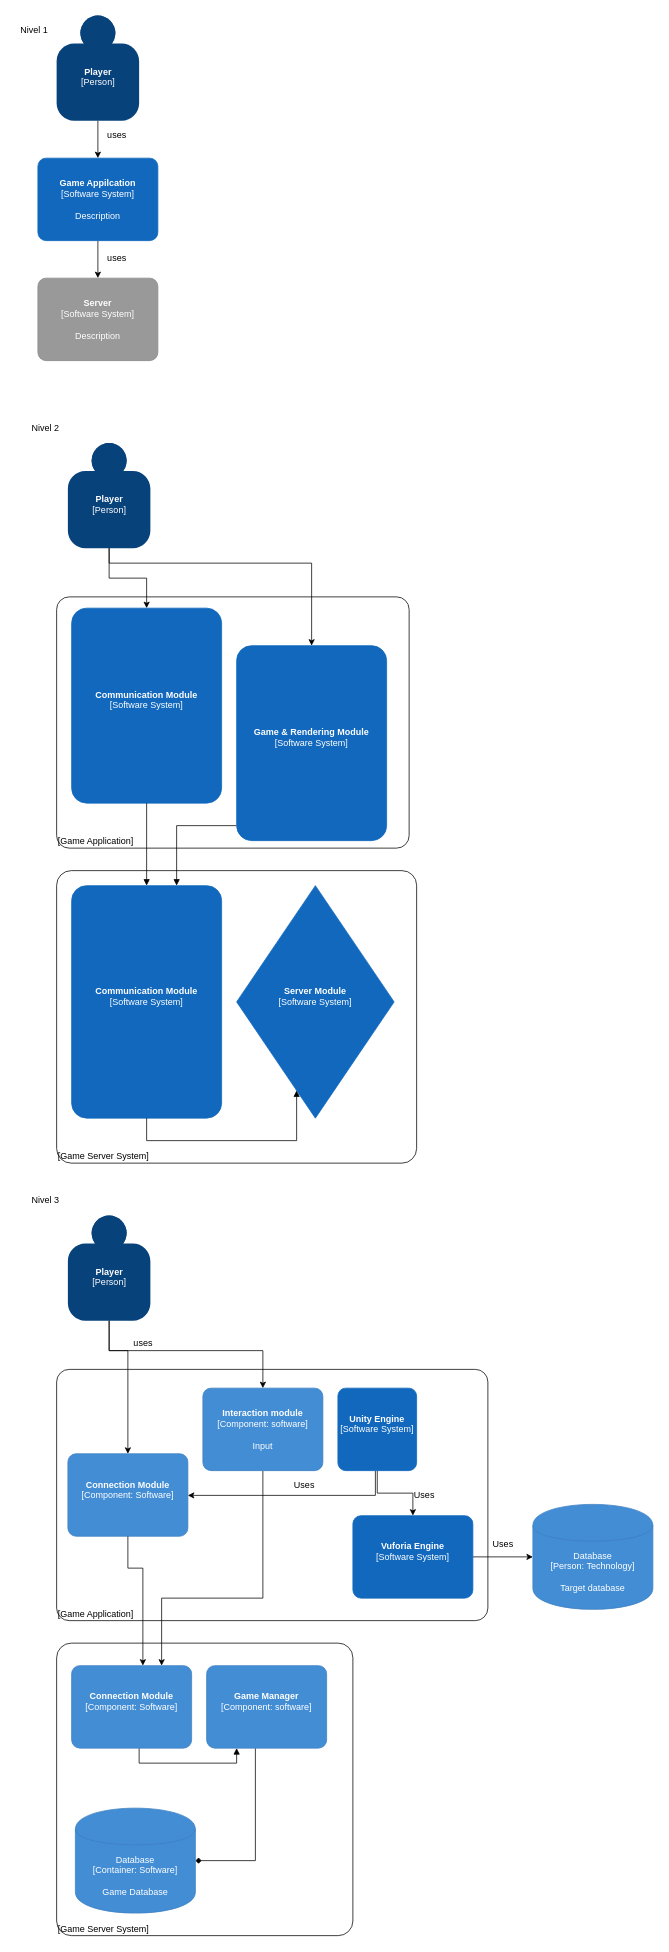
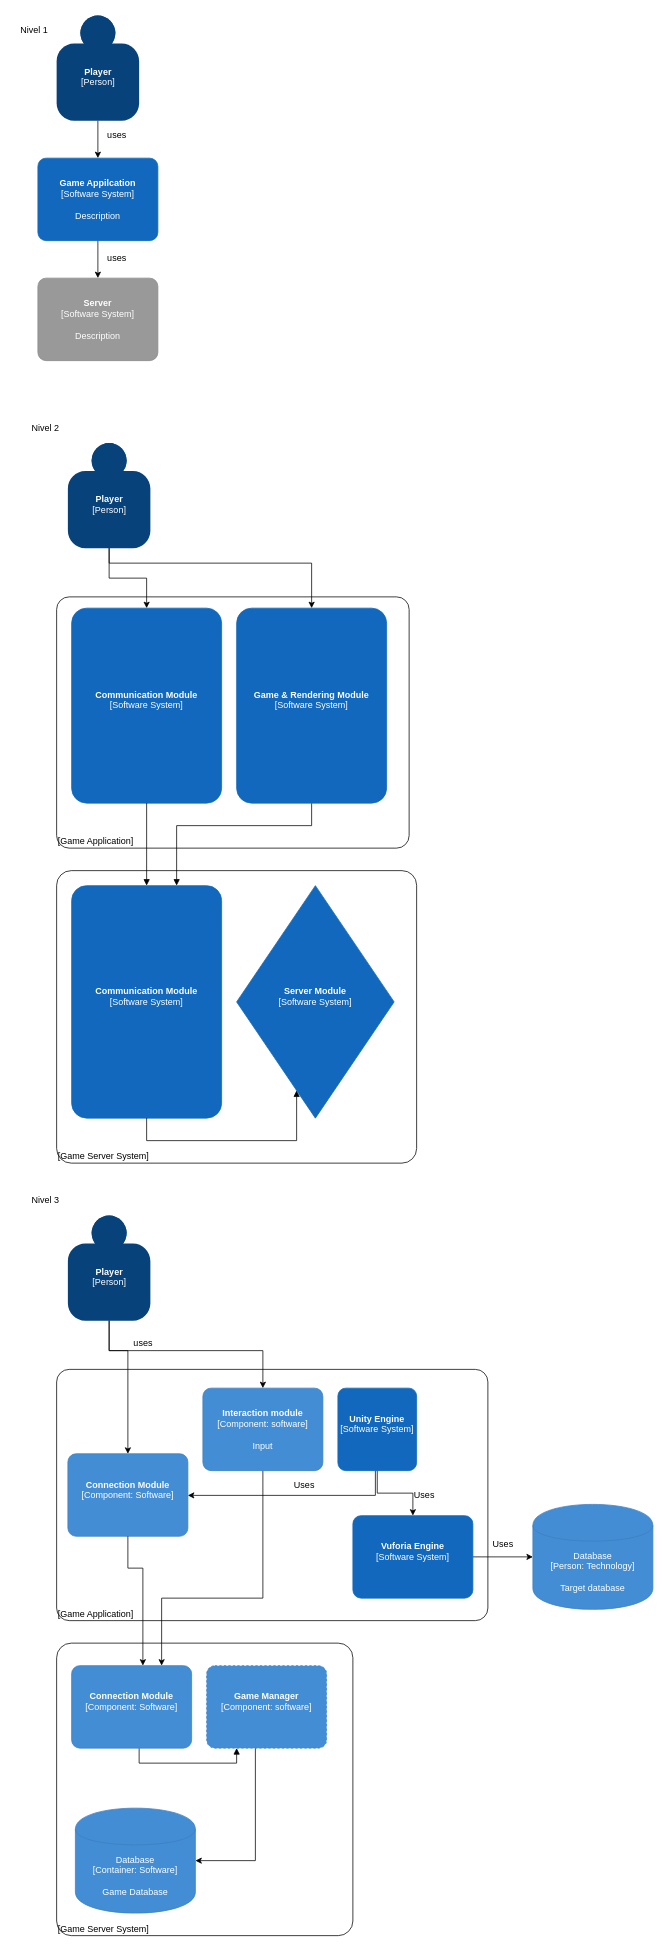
node "Game & Rendering Module [Software System]": moved (312, 743) -> (312, 705)
node "Game Manager [Component: software]": style solid -> dashed
edge "Game Manager [Component: software]" -> "Database [Container: Software] Game Database": arrowhead diamond -> classic
